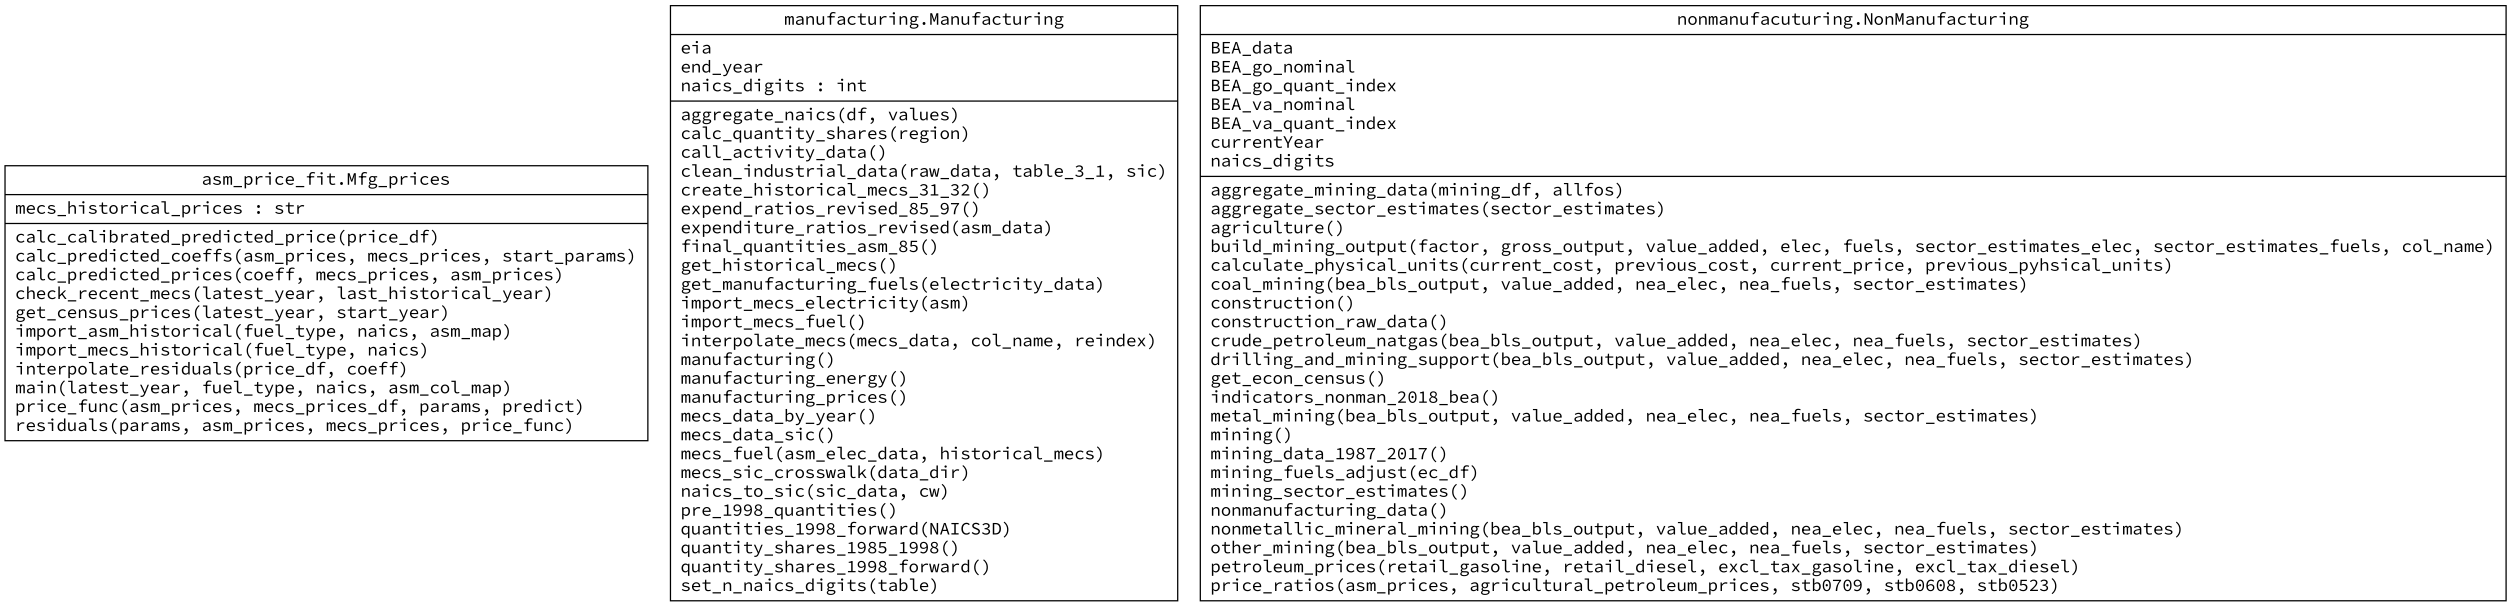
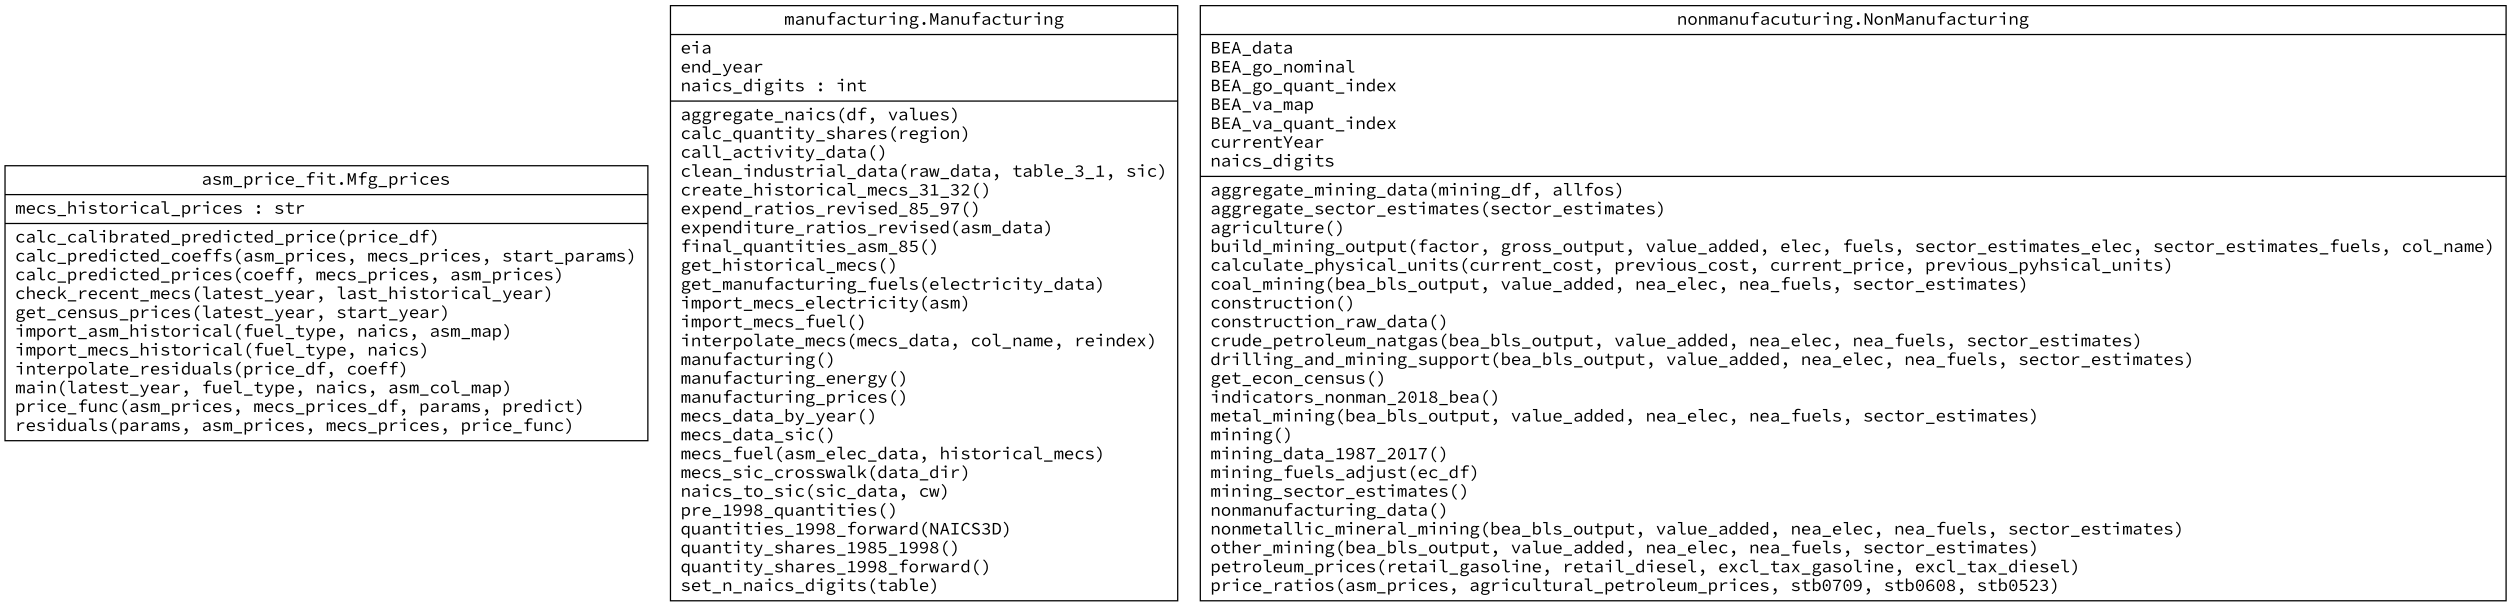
node "nonmanufacuturing.NonManufacturing": text "BEA_va_nominal" -> "BEA_va_map"
